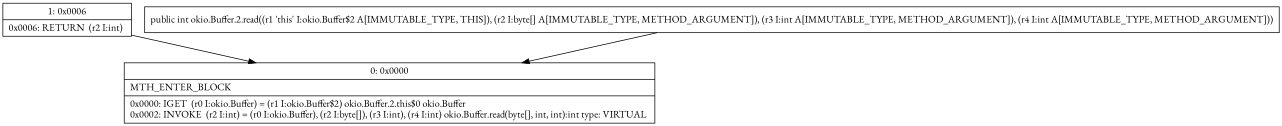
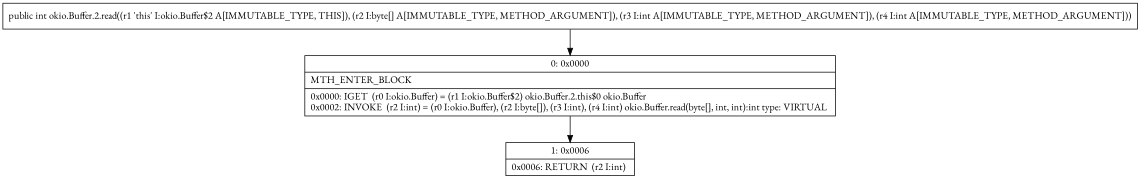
edge "1: 0x0006" -> "0: 0x0000": reversed
